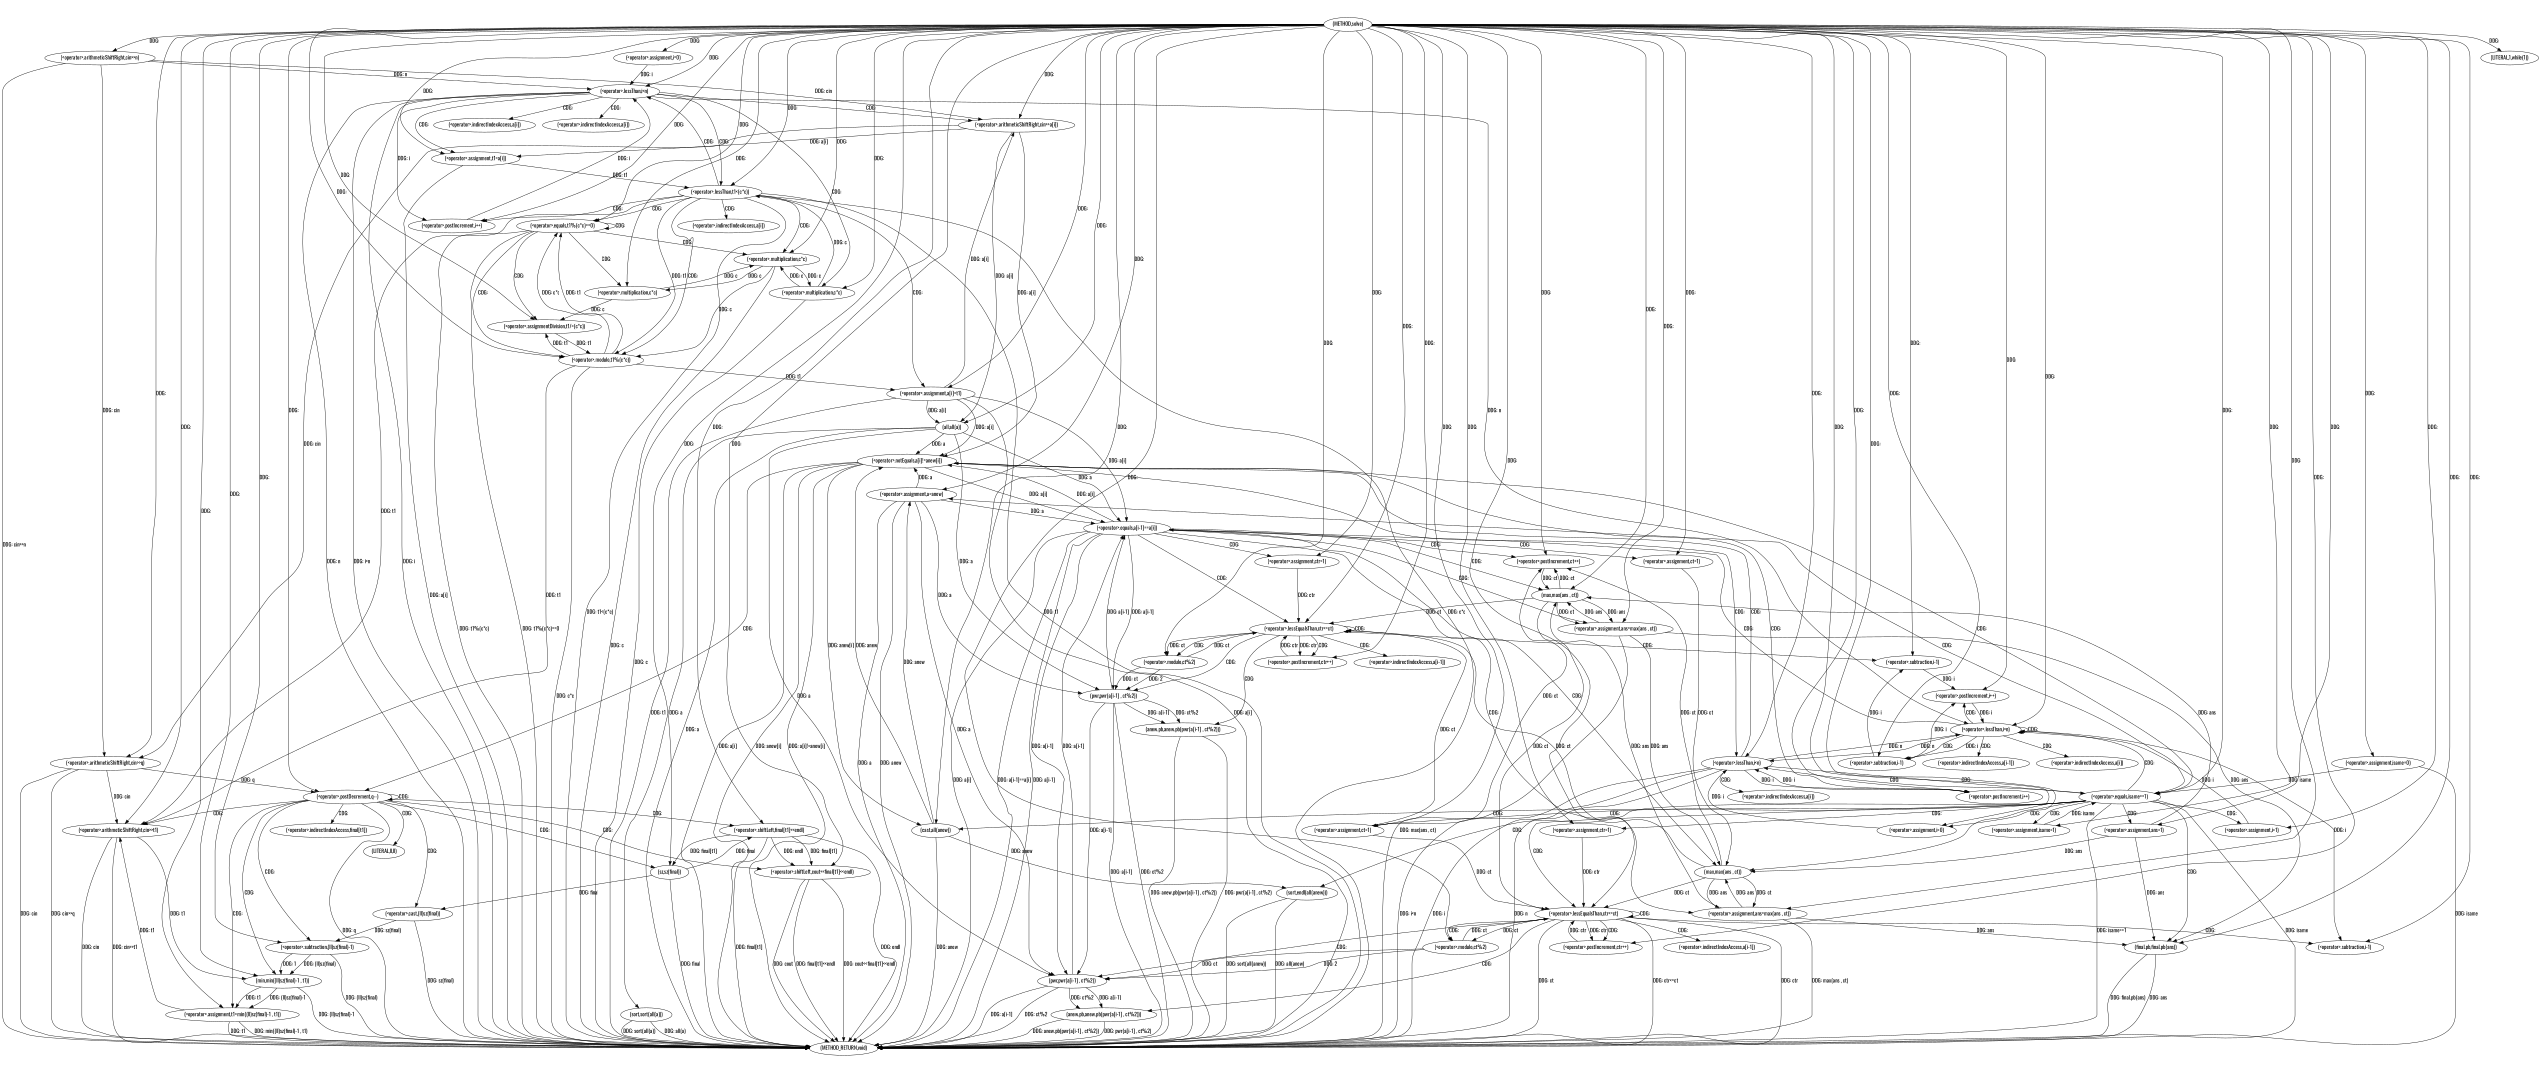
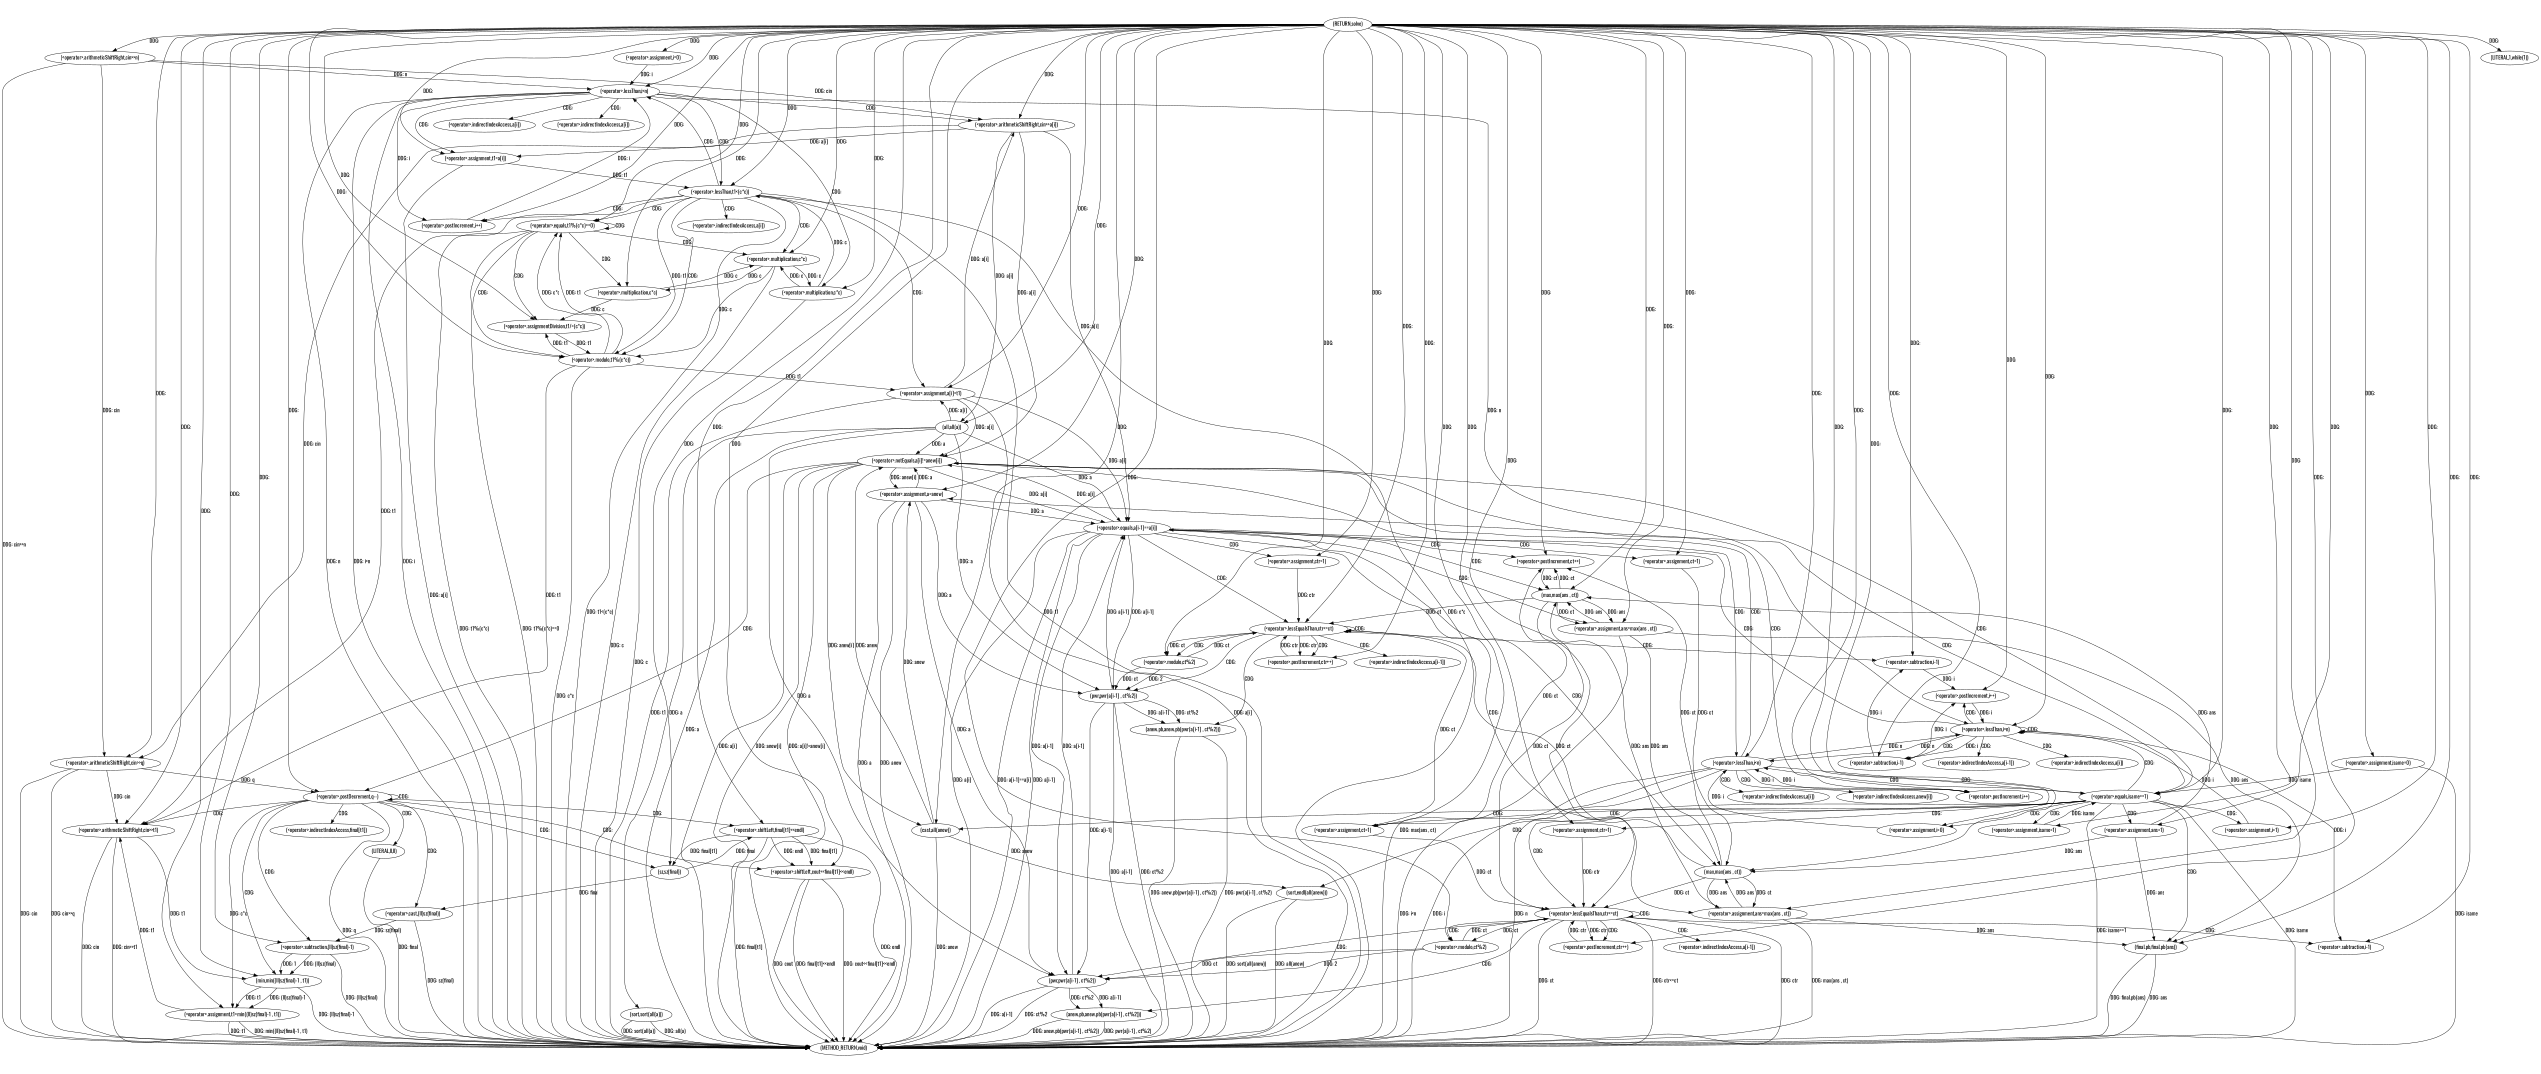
node "(METHOD,solve)": label "(METHOD,solve)" -> "(RETURN,solve)"
edge "(<operator>.arithmeticShiftRight,cin>>a[i])" -> "(<operator>.equals,a[i-1]==a[i])": added, label "DDG: a[i]"
edge "(<operator>.assignment,a[i]=t1)" -> "(all,all(a))": reversed
edge "(<operator>.notEquals,a[i]!=anew[i])" -> "(<operator>.assignment,a=anew)": added, label "DDG: anew[i]"
node "(<operator>.indirectIndexAccess,anew[i])": added
edge "(<operator>.postDecrement,q--)" -> "(<operator>.assignment,t1=min((ll)sz(final)-1 , t1))": label "CDG: " -> "DDG: c*c"
edge "(sz,sz(final))" -> "(METHOD_RETURN,void)": now "(LITERAL,ll,ll)" -> "(METHOD_RETURN,void)"
